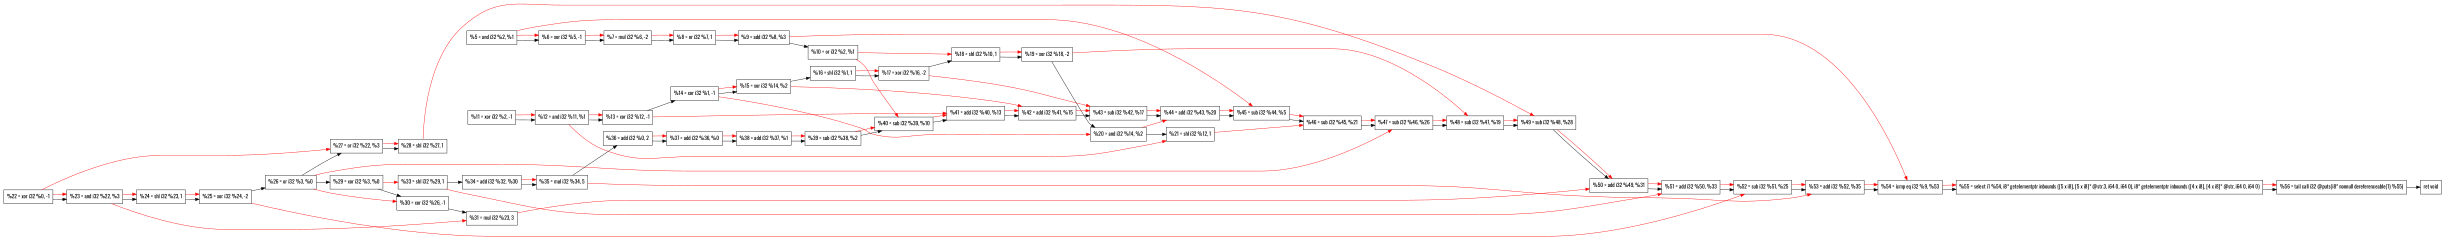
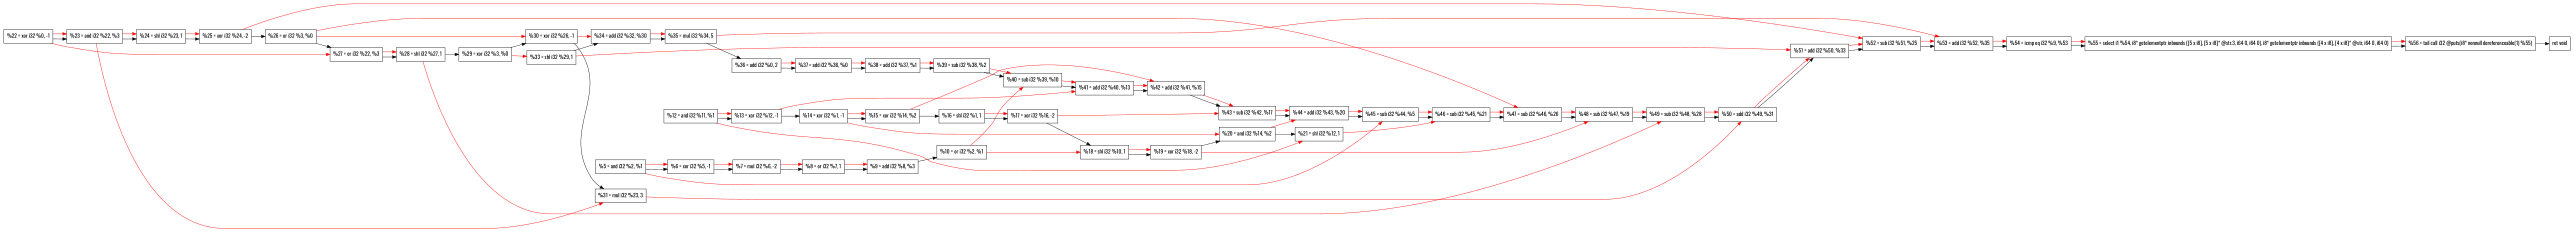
edge "%9 = add i32 %8, %3" -> "%54 = icmp eq i32 %9, %53": removed
edge "%30 = xor i32 %26, -1" -> "%34 = add i32 %32, %30": added
node "%11 = xor i32 %2, -1": removed
edge "%26 = or i32 %3, %0" -> "%29 = xor i32 %3, %0": now "%28 = shl i32 %27, 1" -> "%29 = xor i32 %3, %0"
